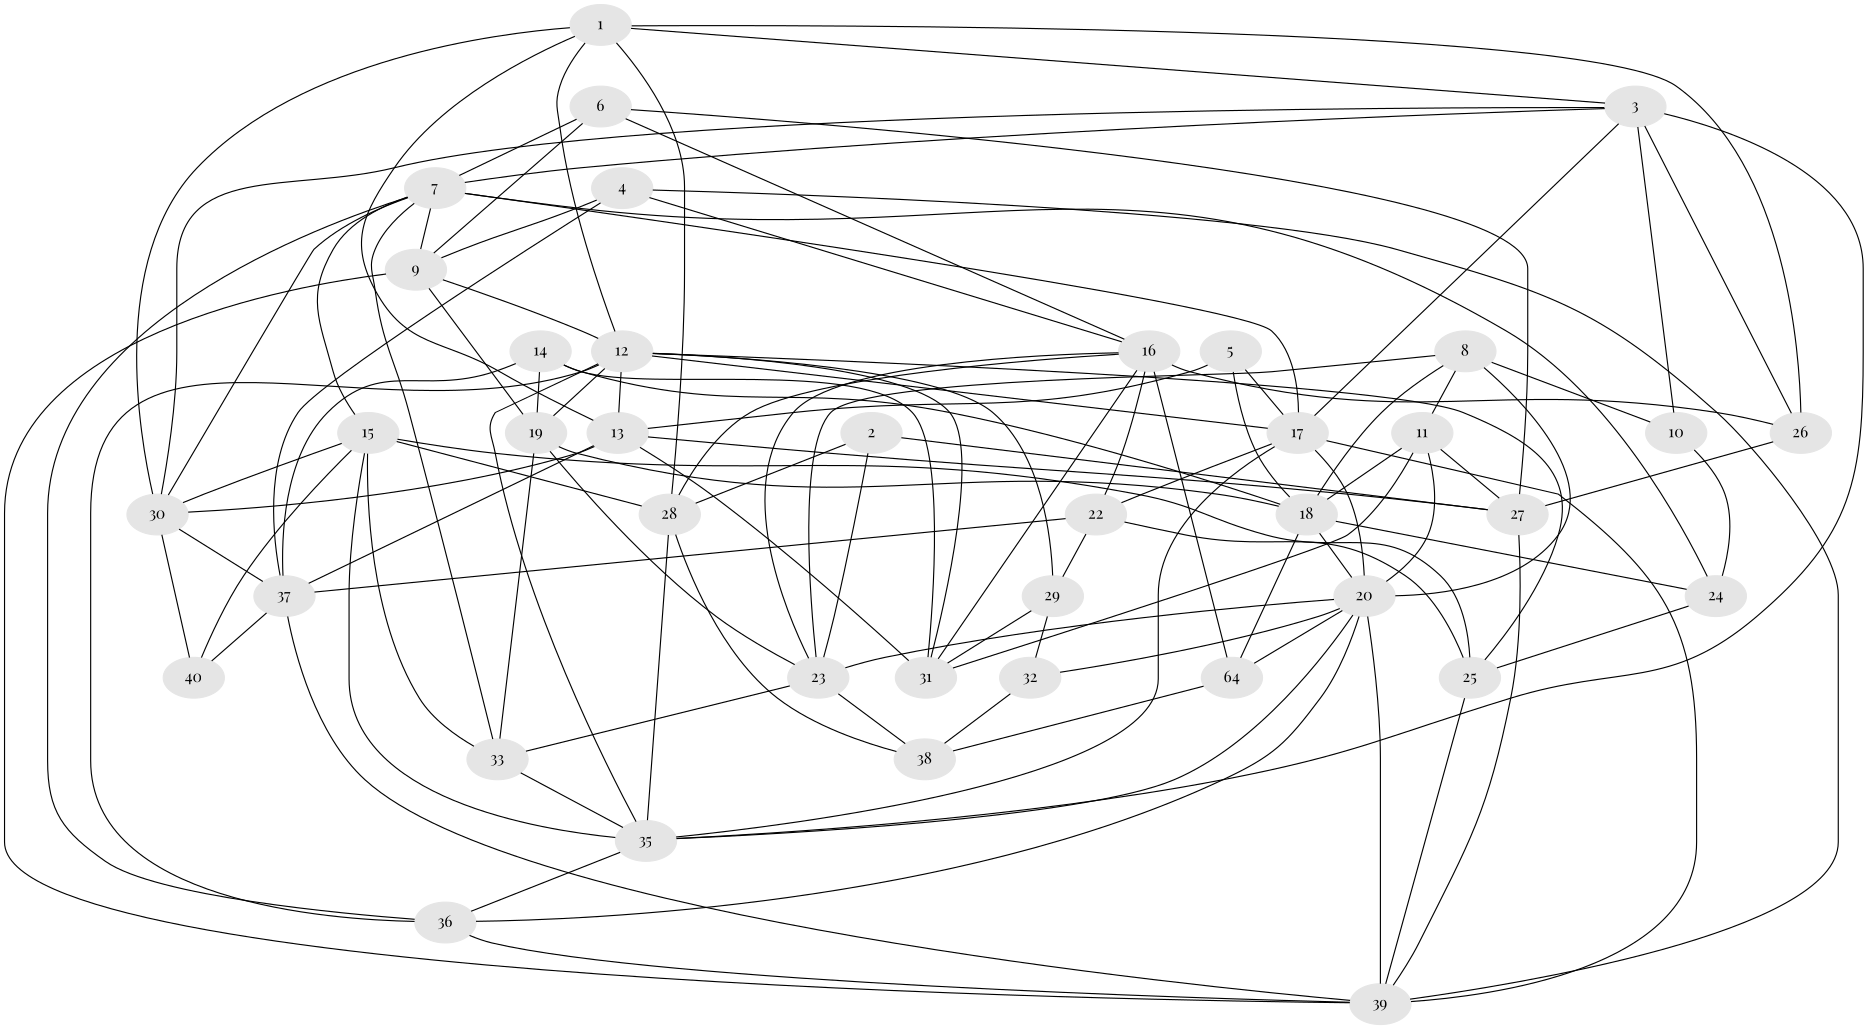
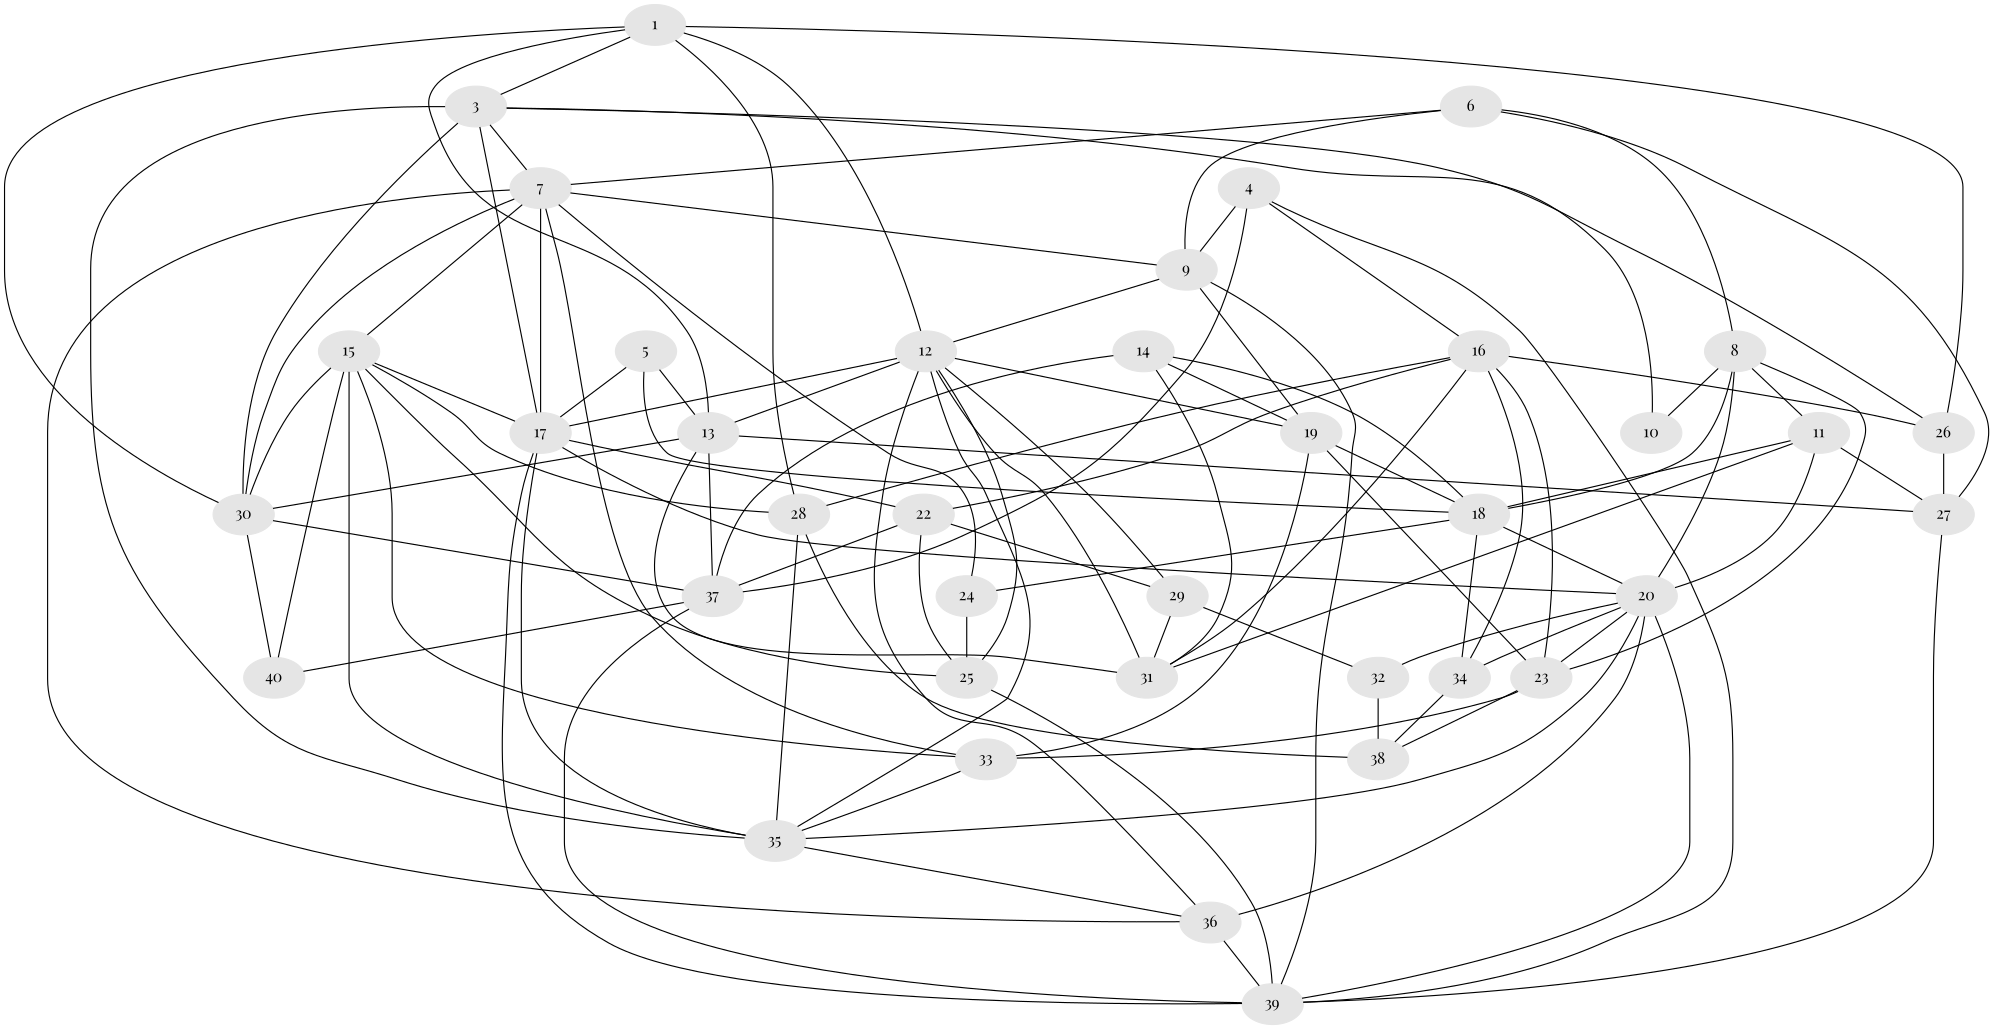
edge "6" -- "16": now "6" -- "8"
edge "15" -- "17": added
node "2": removed
edge "10" -- "24": removed
node "64": label "64" -> "34"
